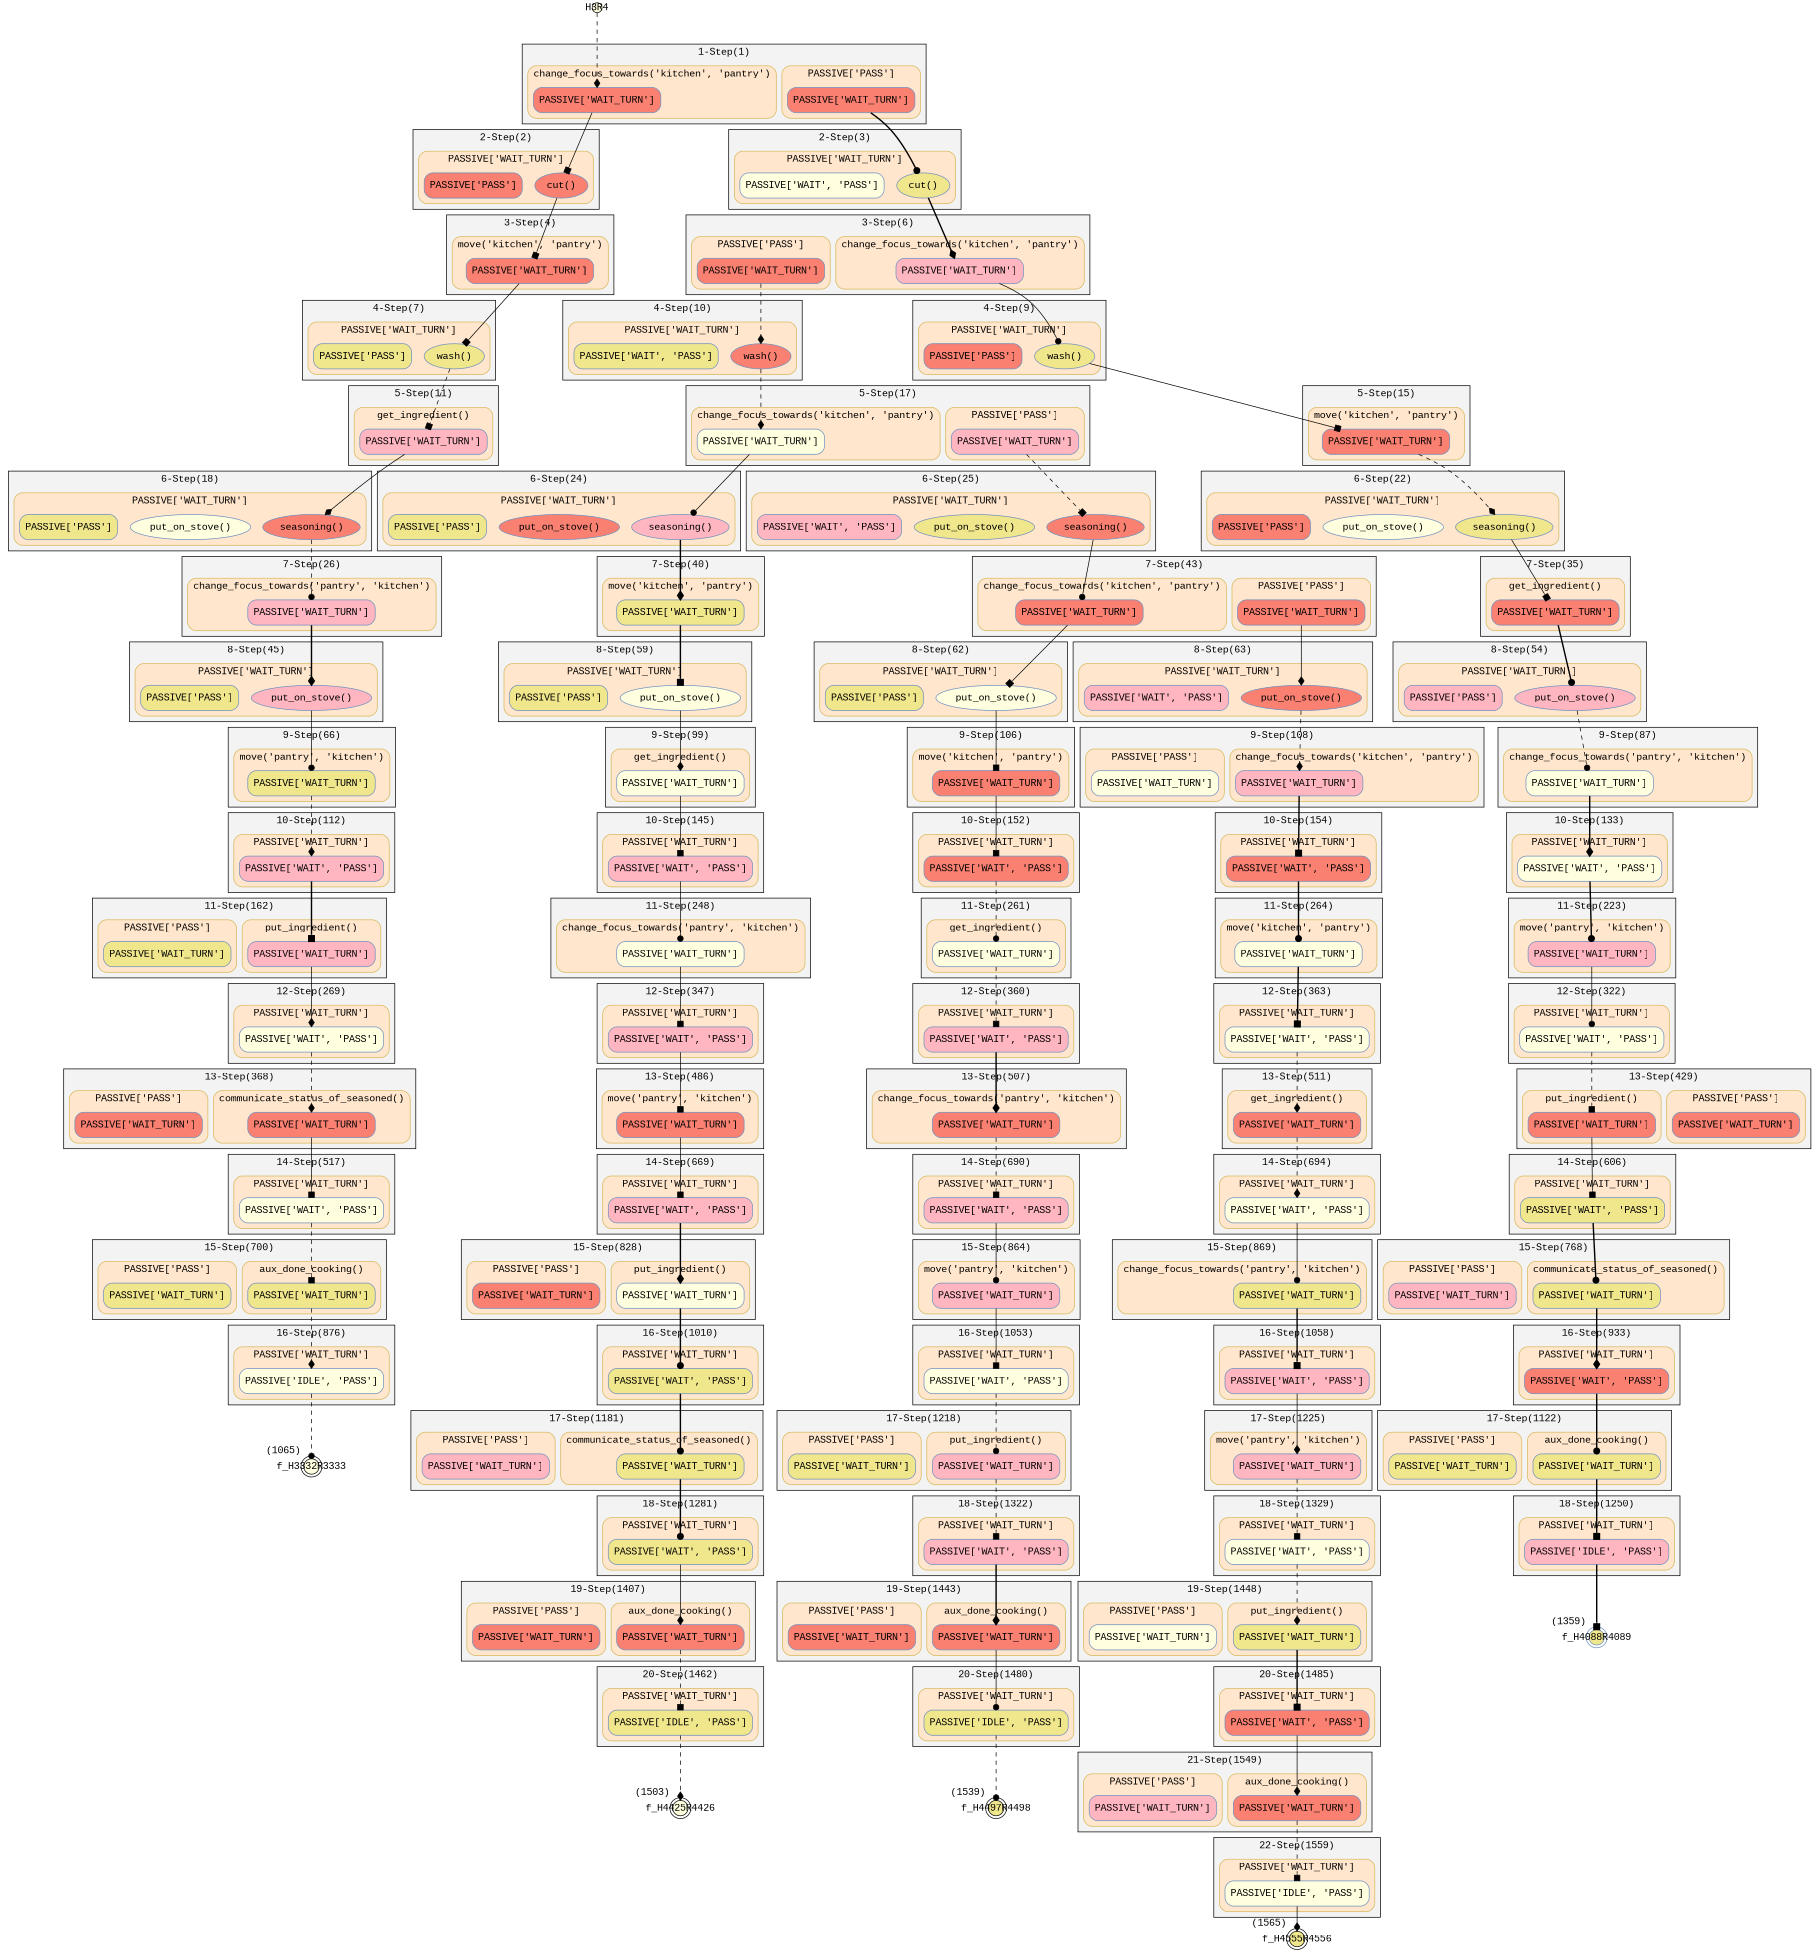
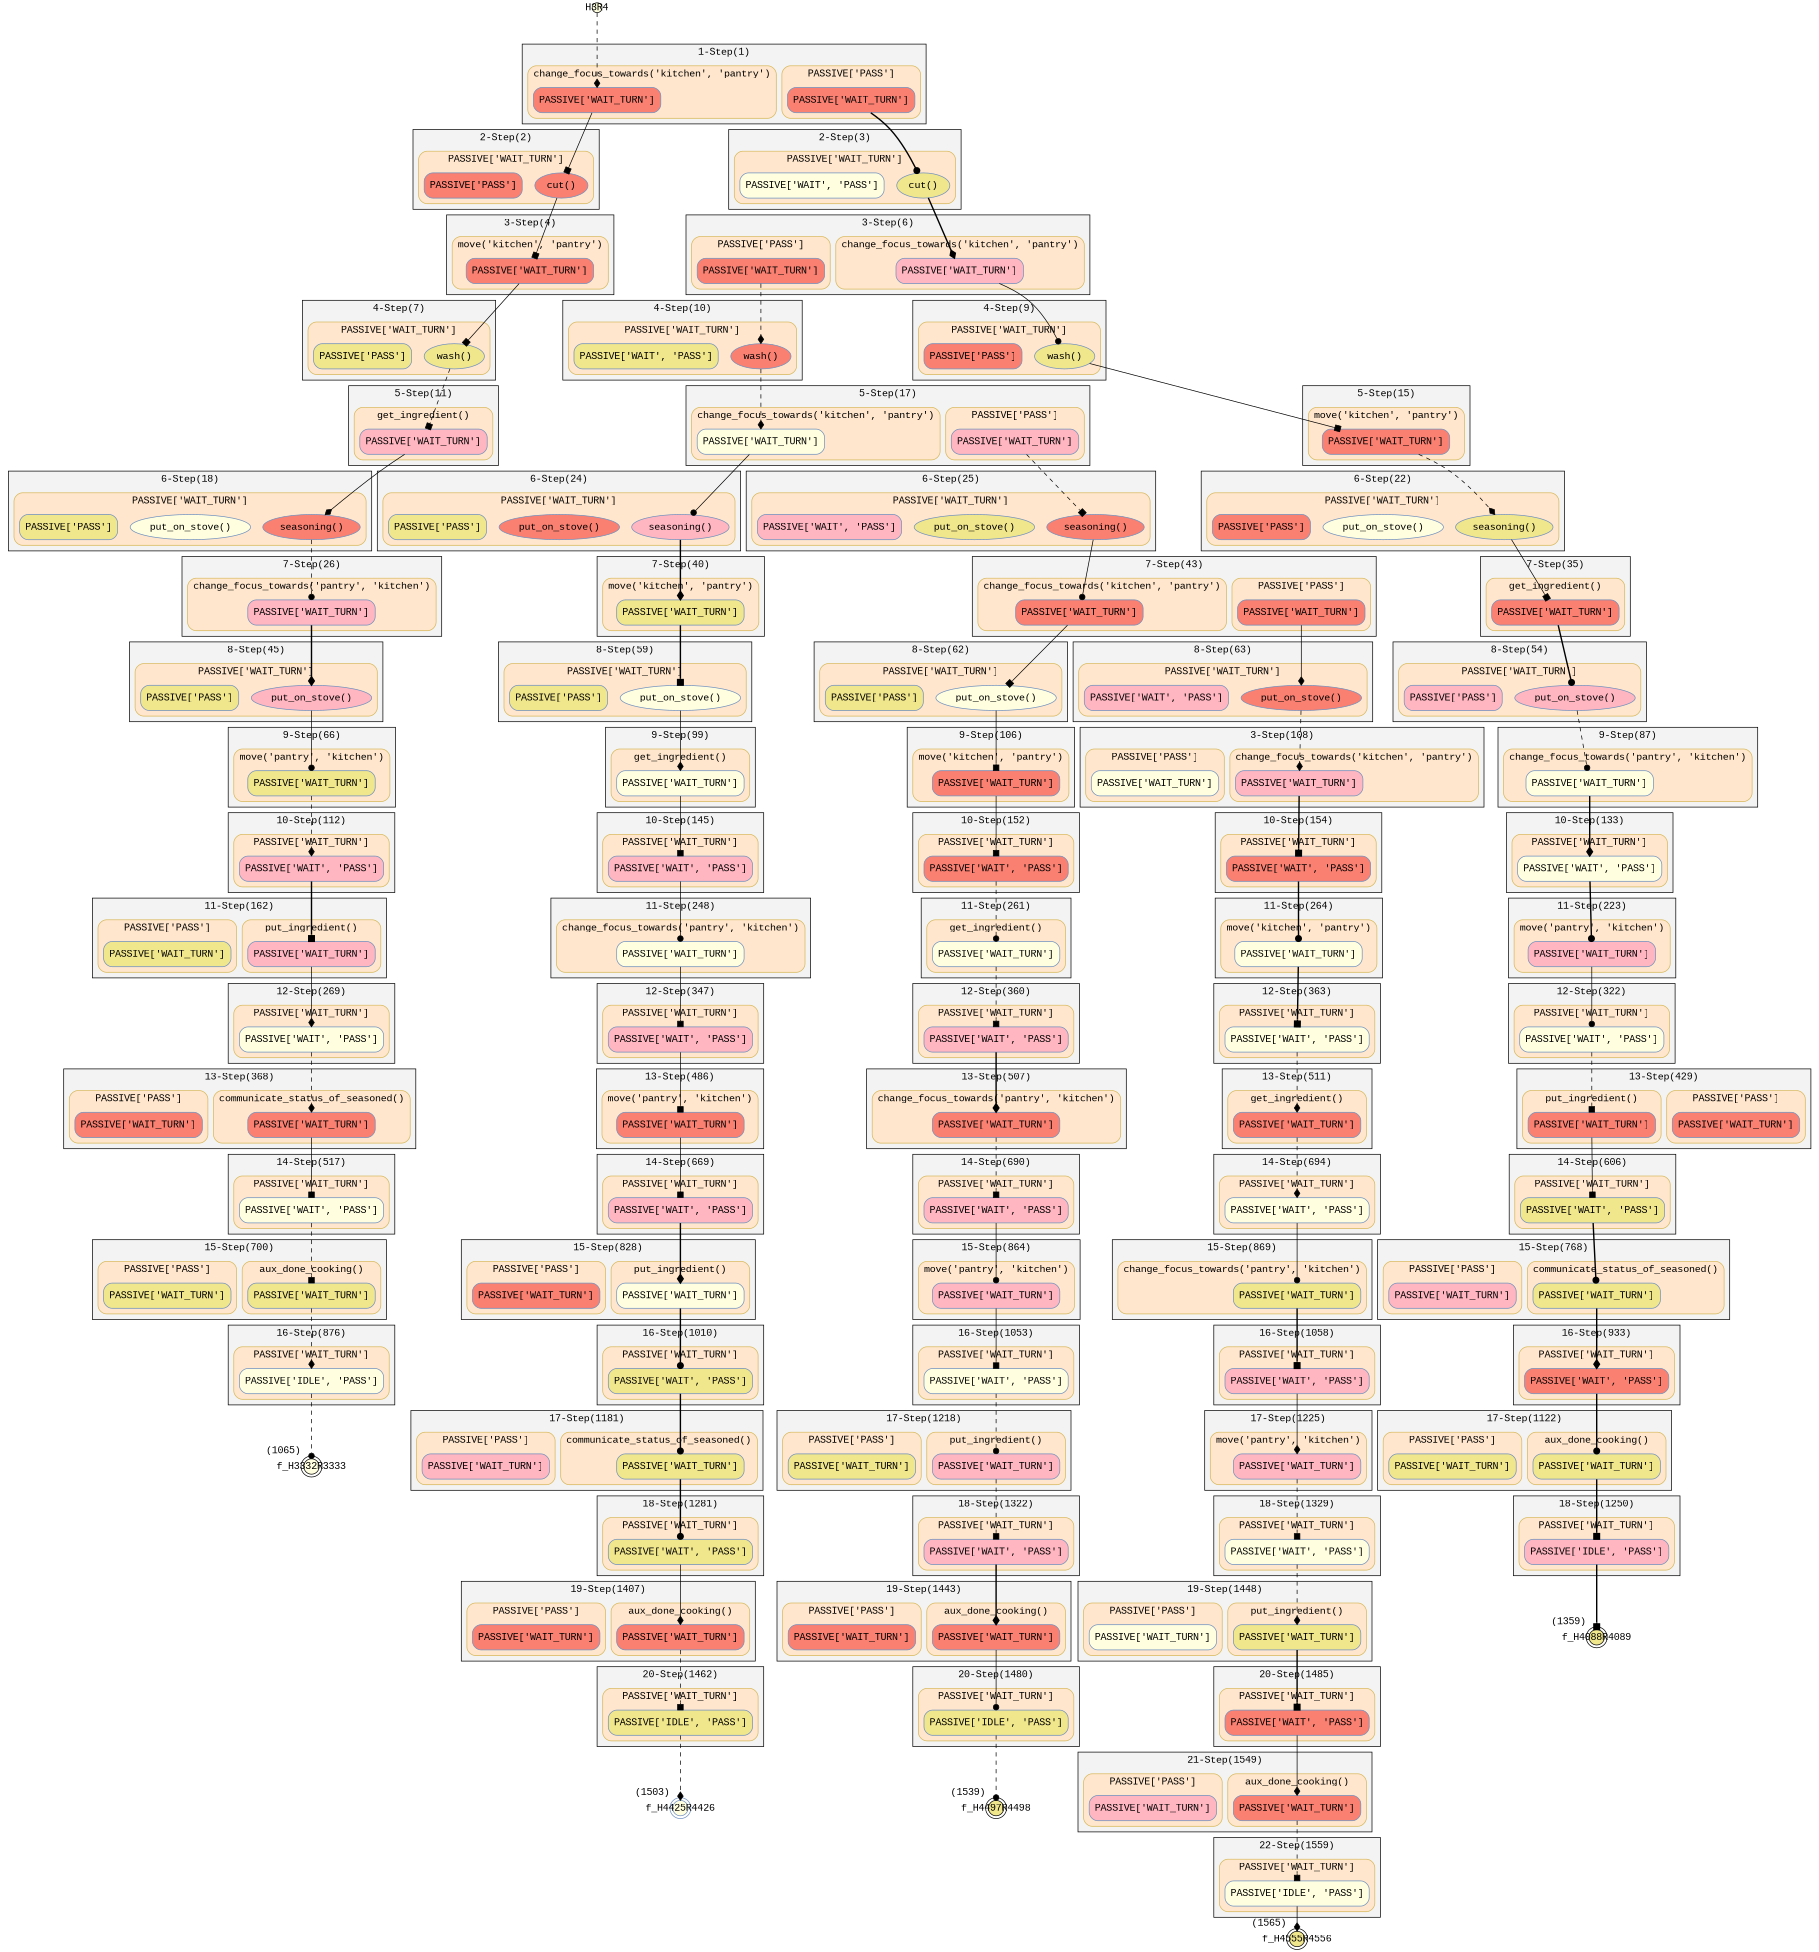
cluster "9-Step(108)": label "9-Step(108)" -> "3-Step(108)"
node "f_H4088R4089 (1359)": color #6c8ebf -> black
node "f_H4425R4426 (1503)": color black -> #6c8ebf
